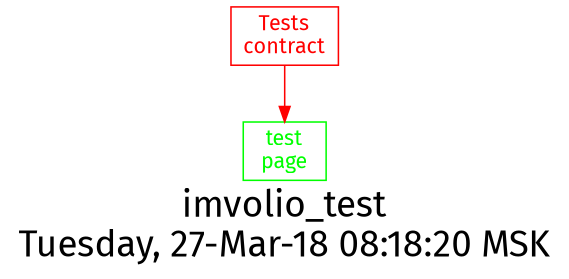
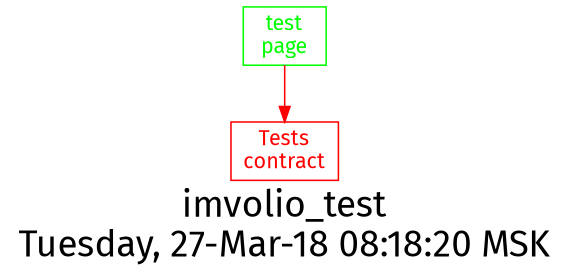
edge "Tests contract" -> "test page": reversed
